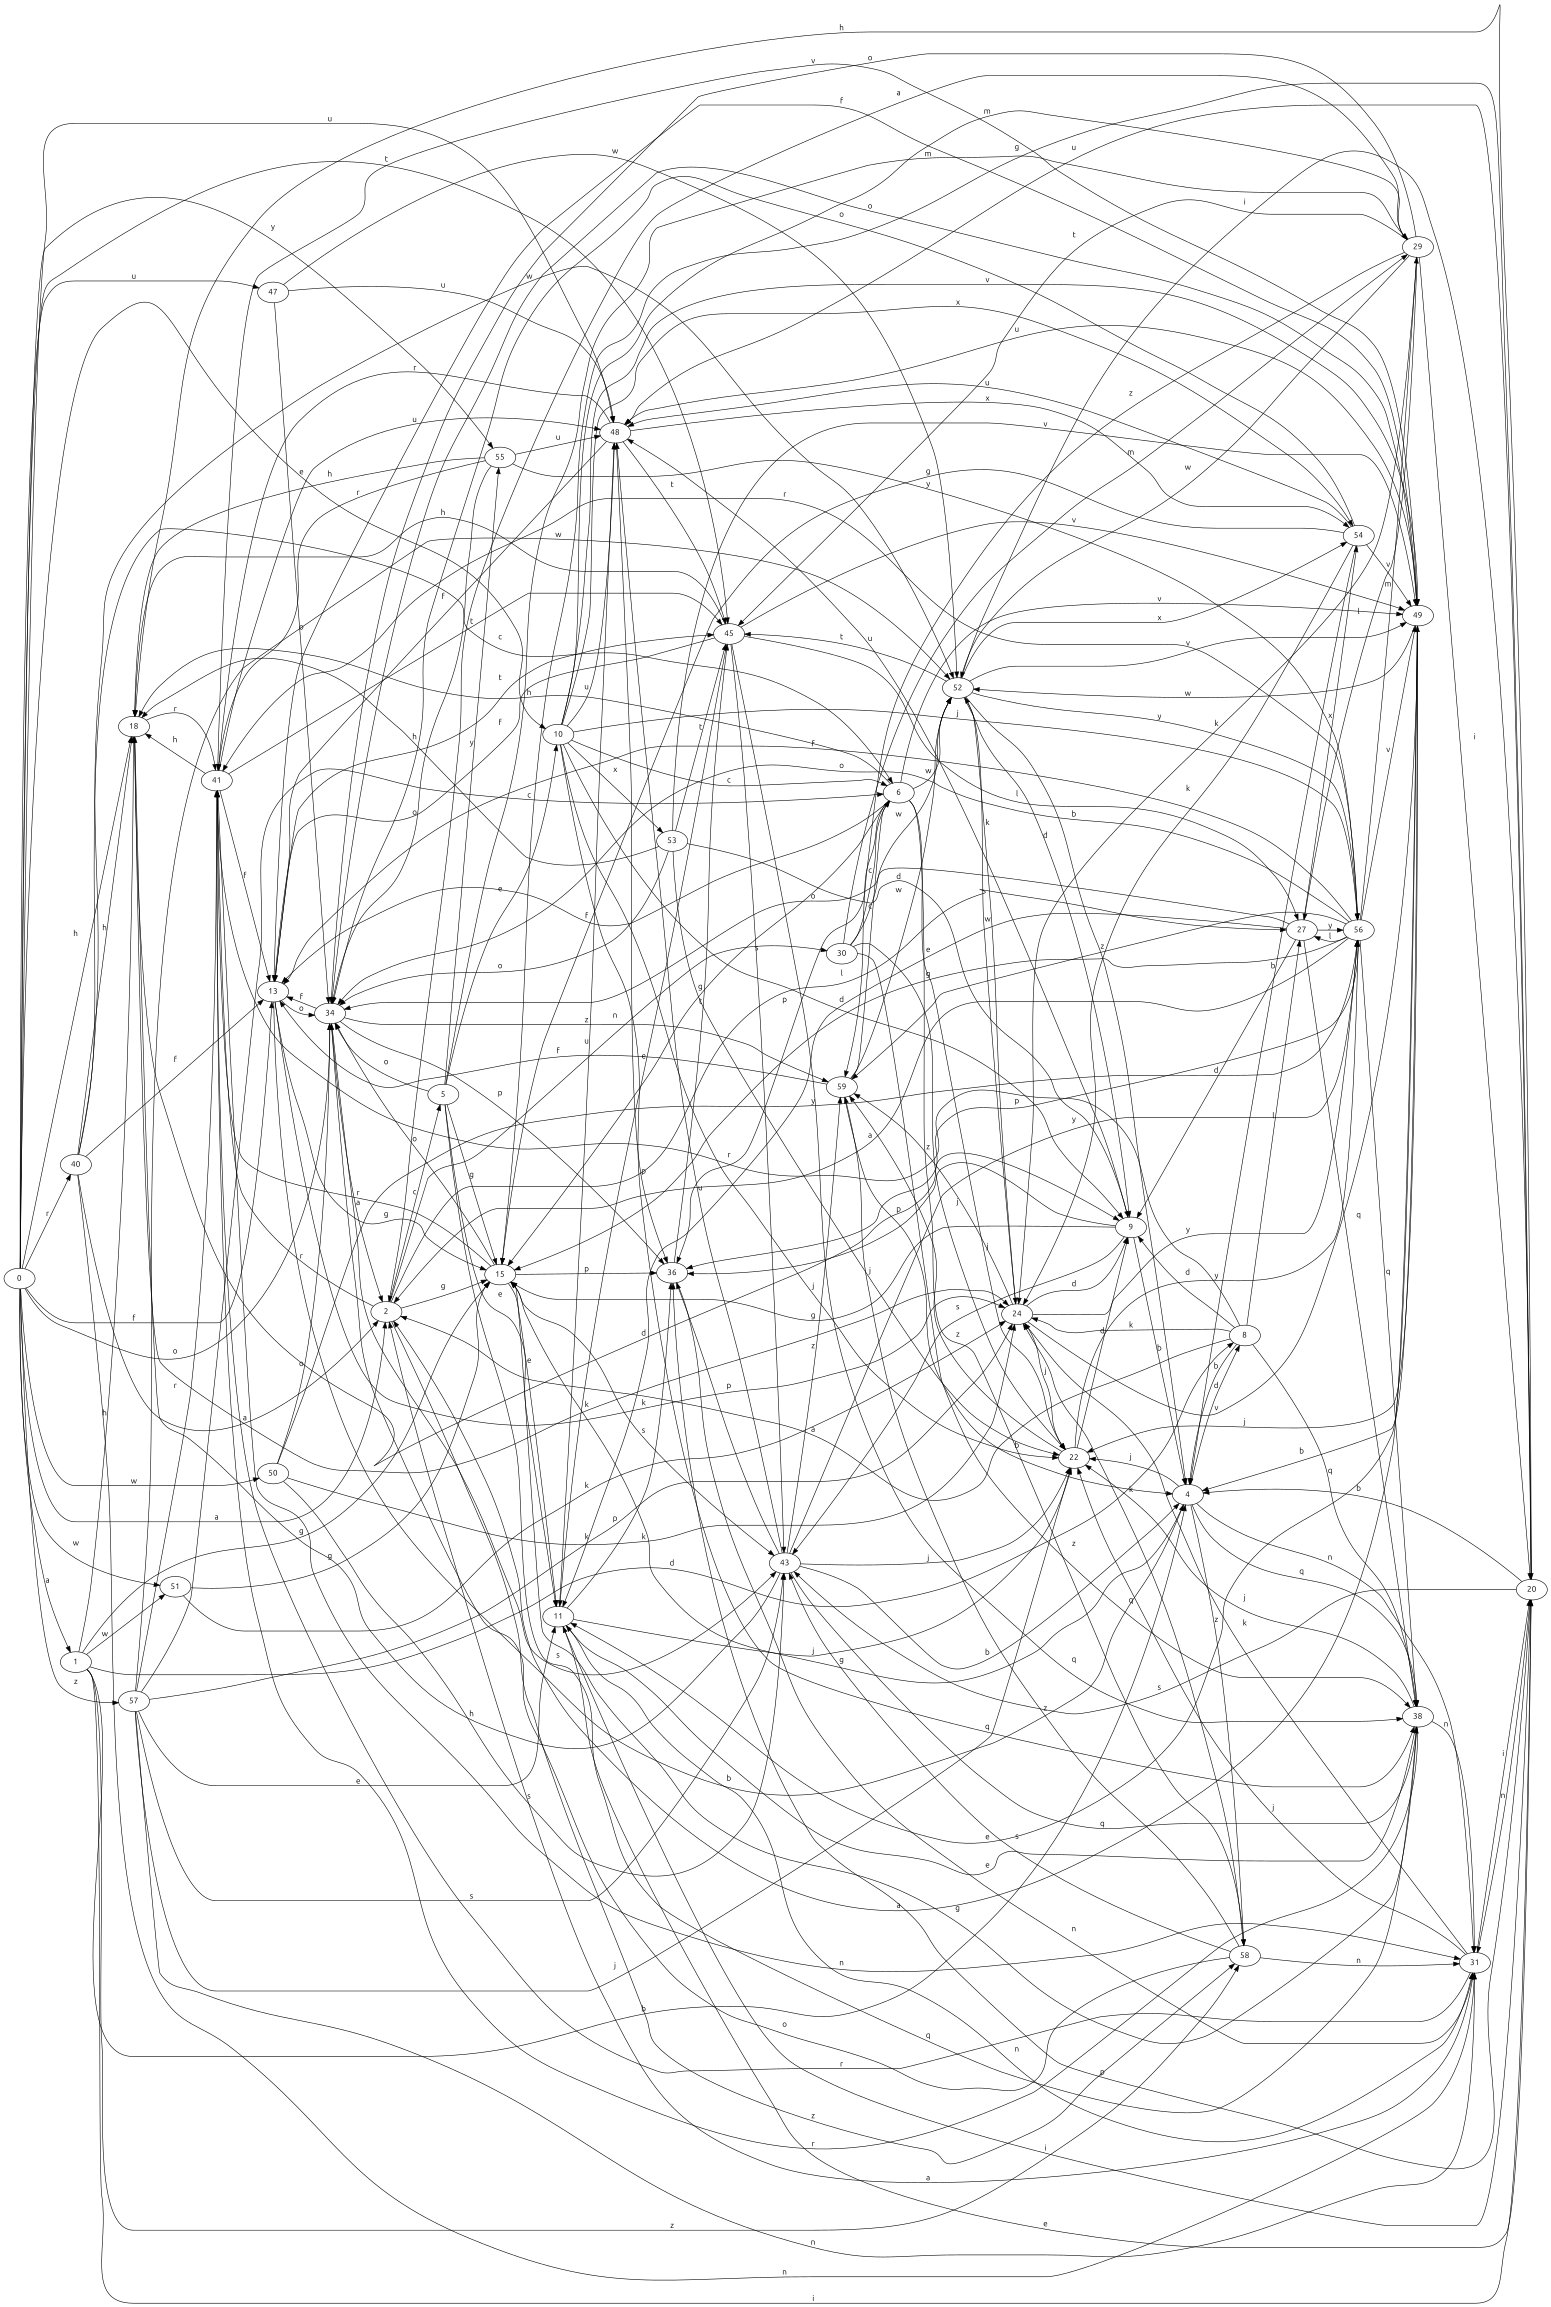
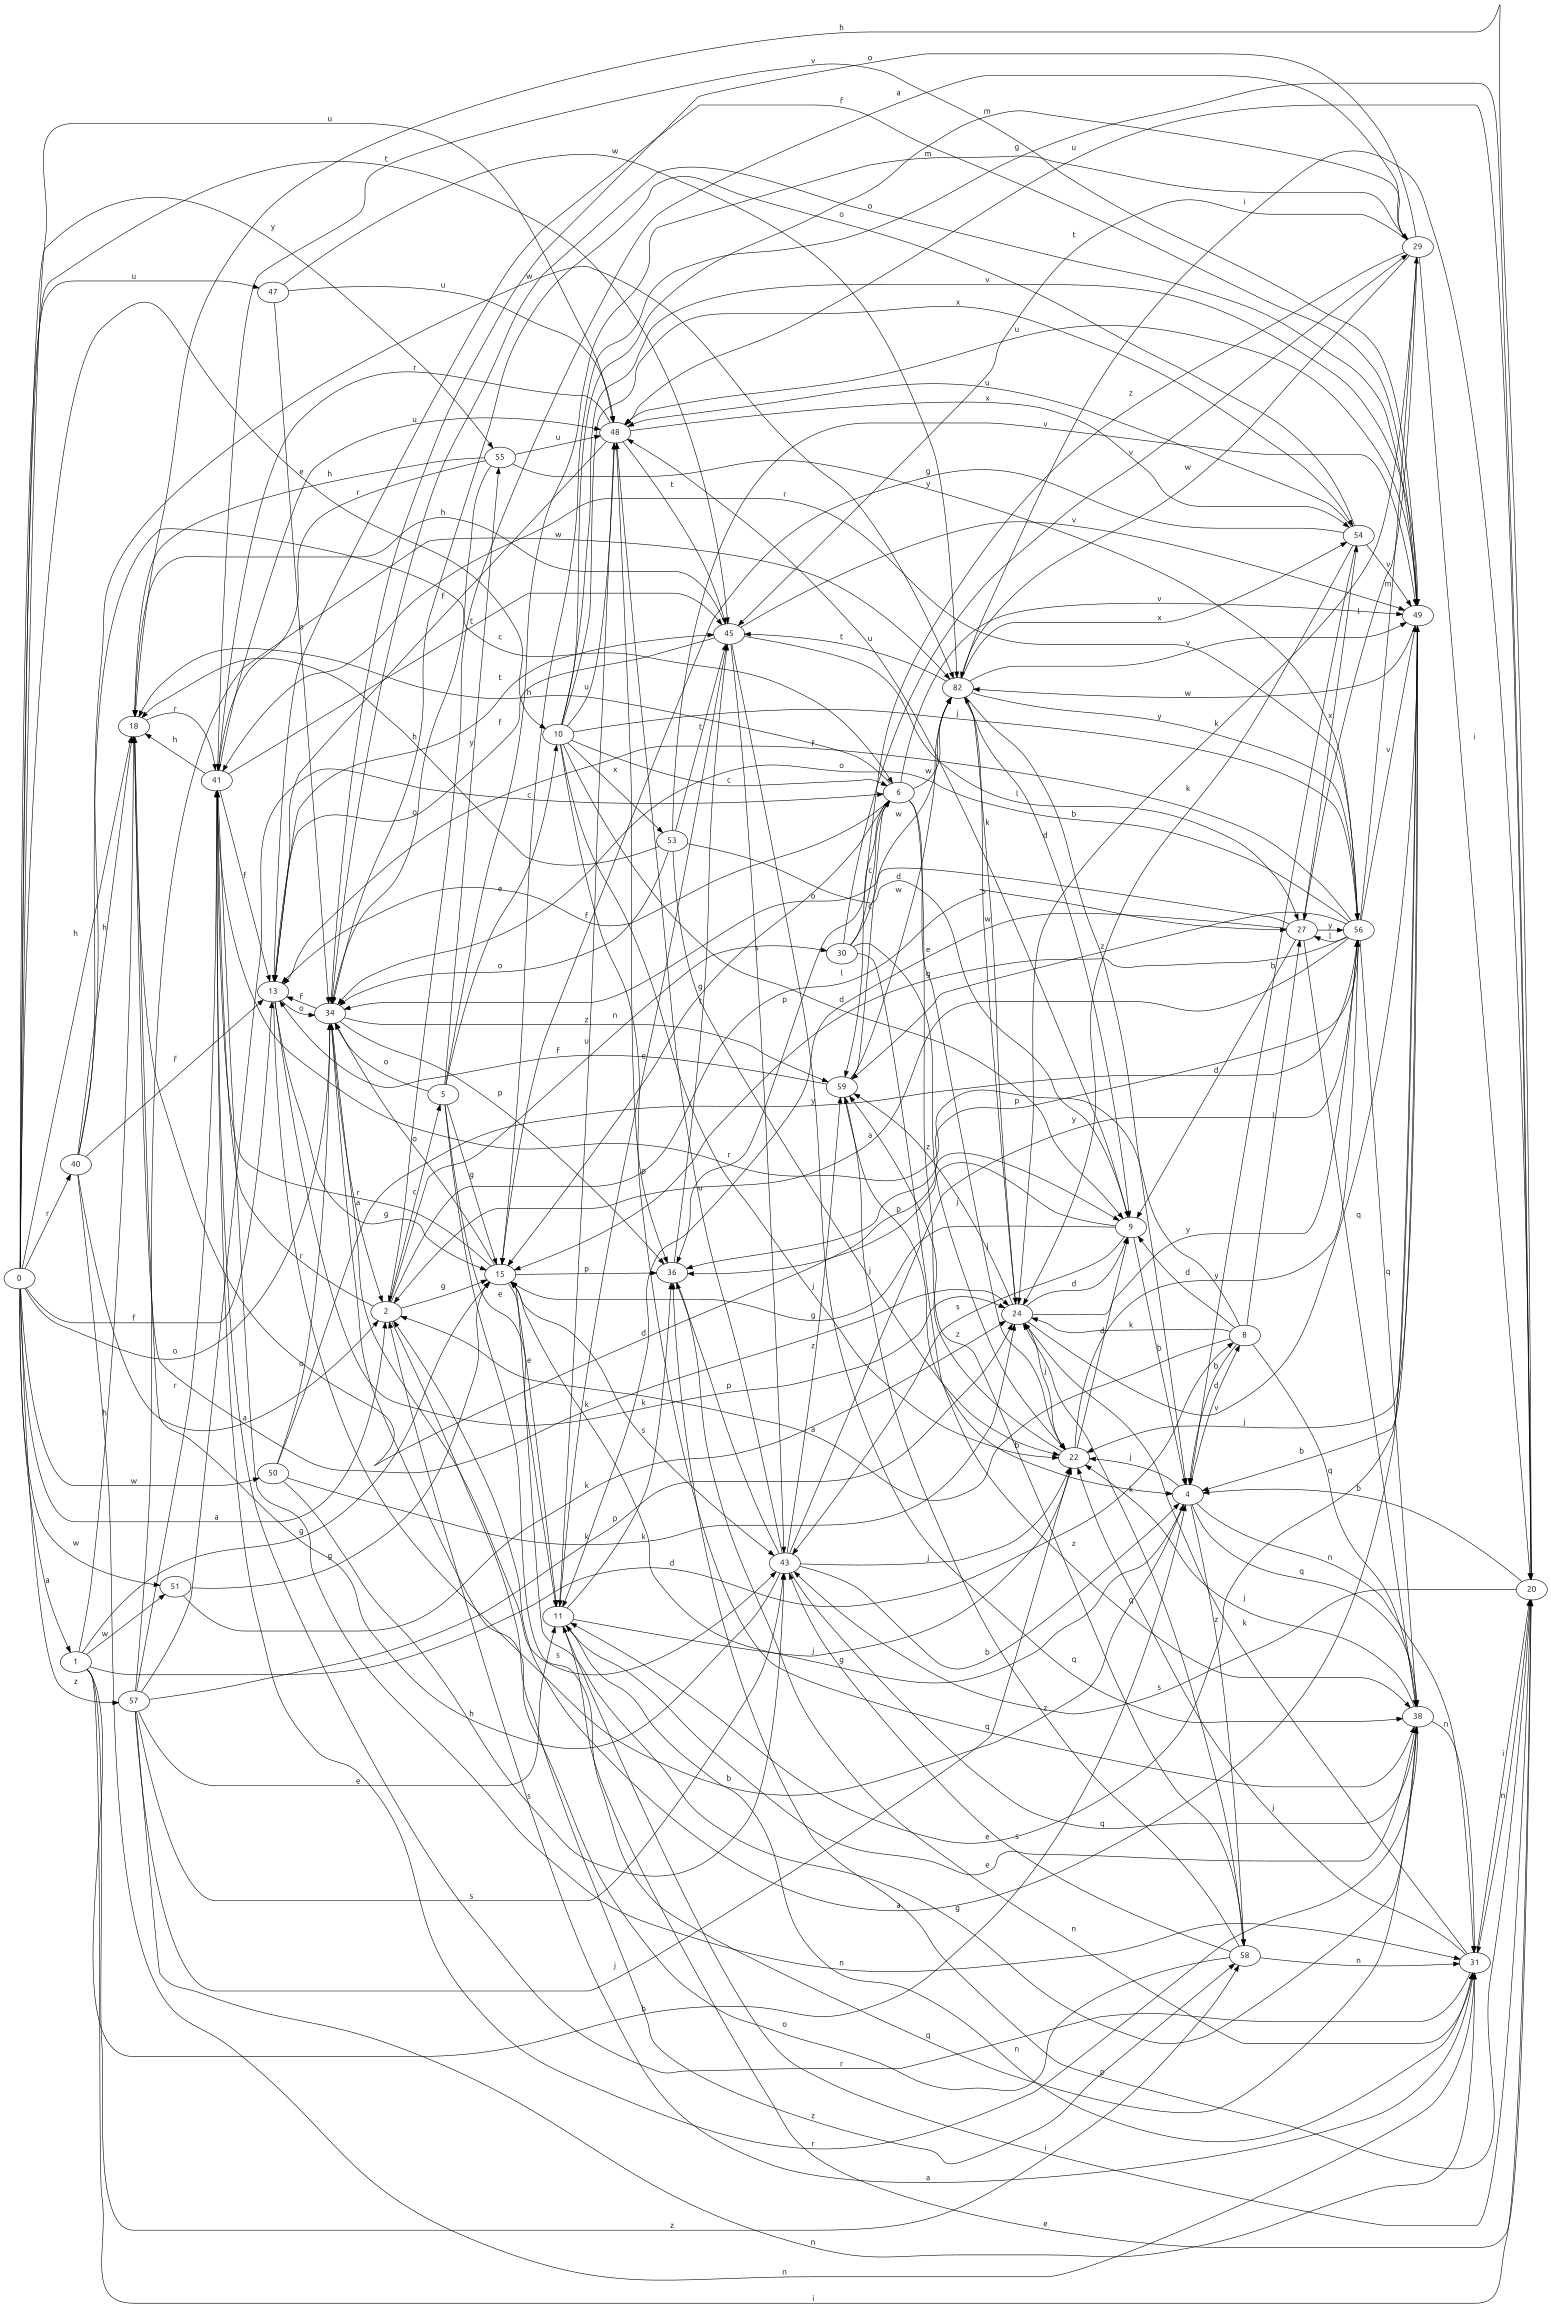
edge "30" -> "29": label "m" -> "v"
node "52": label "52" -> "82"
